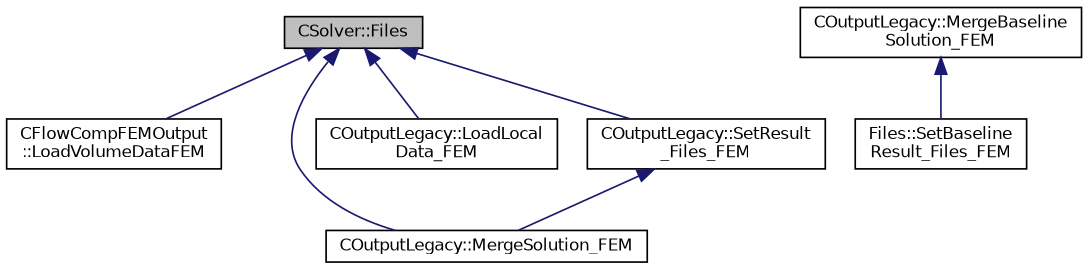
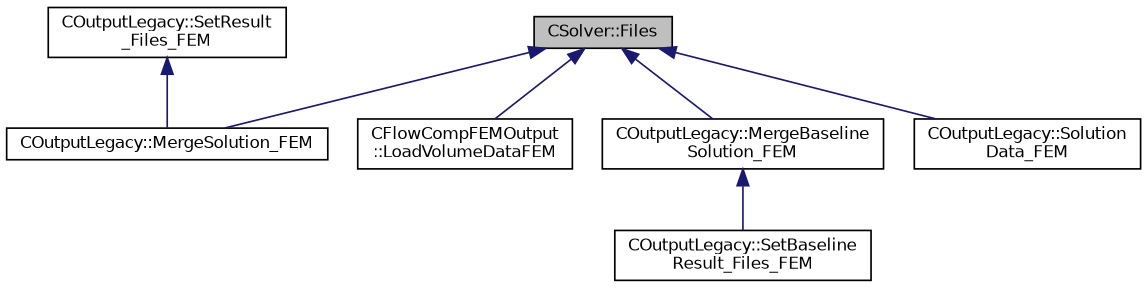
edge "COutputLegacy::SetResult _Files_FEM" -> "CSolver::Files": now "COutputLegacy::MergeBaseline Solution_FEM" -> "CSolver::Files"
node "COutputLegacy::LoadLocal Data_FEM": label "COutputLegacy::LoadLocal Data_FEM" -> "COutputLegacy::Solution Data_FEM"
node "Files::SetBaseline Result_Files_FEM": label "Files::SetBaseline Result_Files_FEM" -> "COutputLegacy::SetBaseline Result_Files_FEM"
